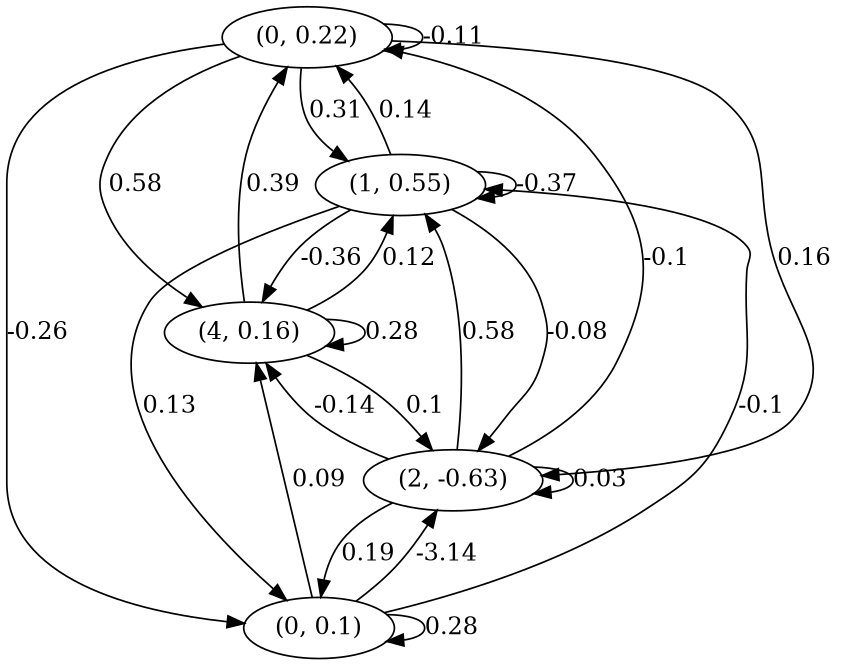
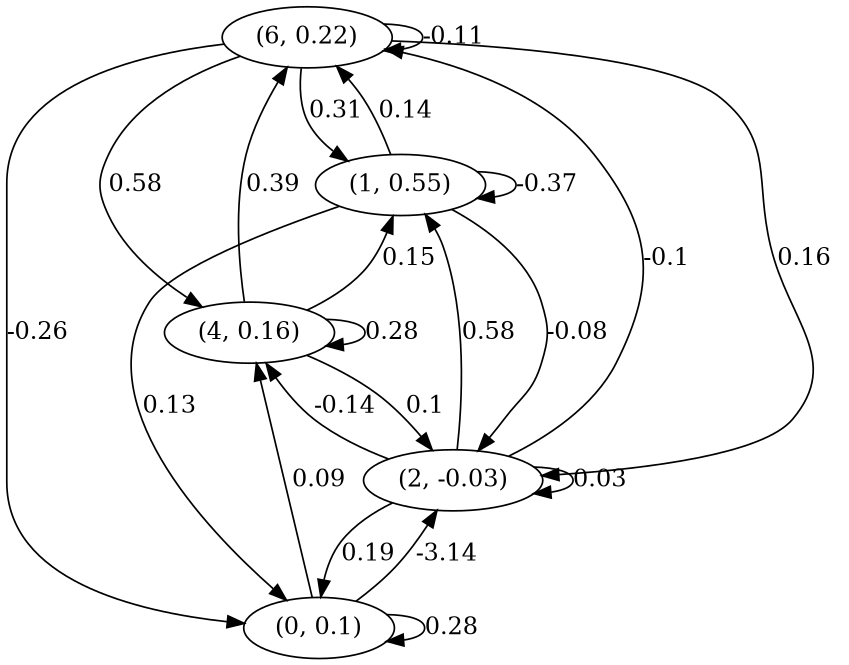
node "(0, 0.22)": label "(0, 0.22)" -> "(6, 0.22)"
edge "(1, 0.55)" -> "(4, 0.16)": removed, label "-0.36"
edge "(4, 0.16)" -> "(1, 0.55)": label "0.12" -> "0.15"
edge "(0, 0.1)" -> "(1, 0.55)": removed, label "-0.1"
node "(2, -0.63)": label "(2, -0.63)" -> "(2, -0.03)"
